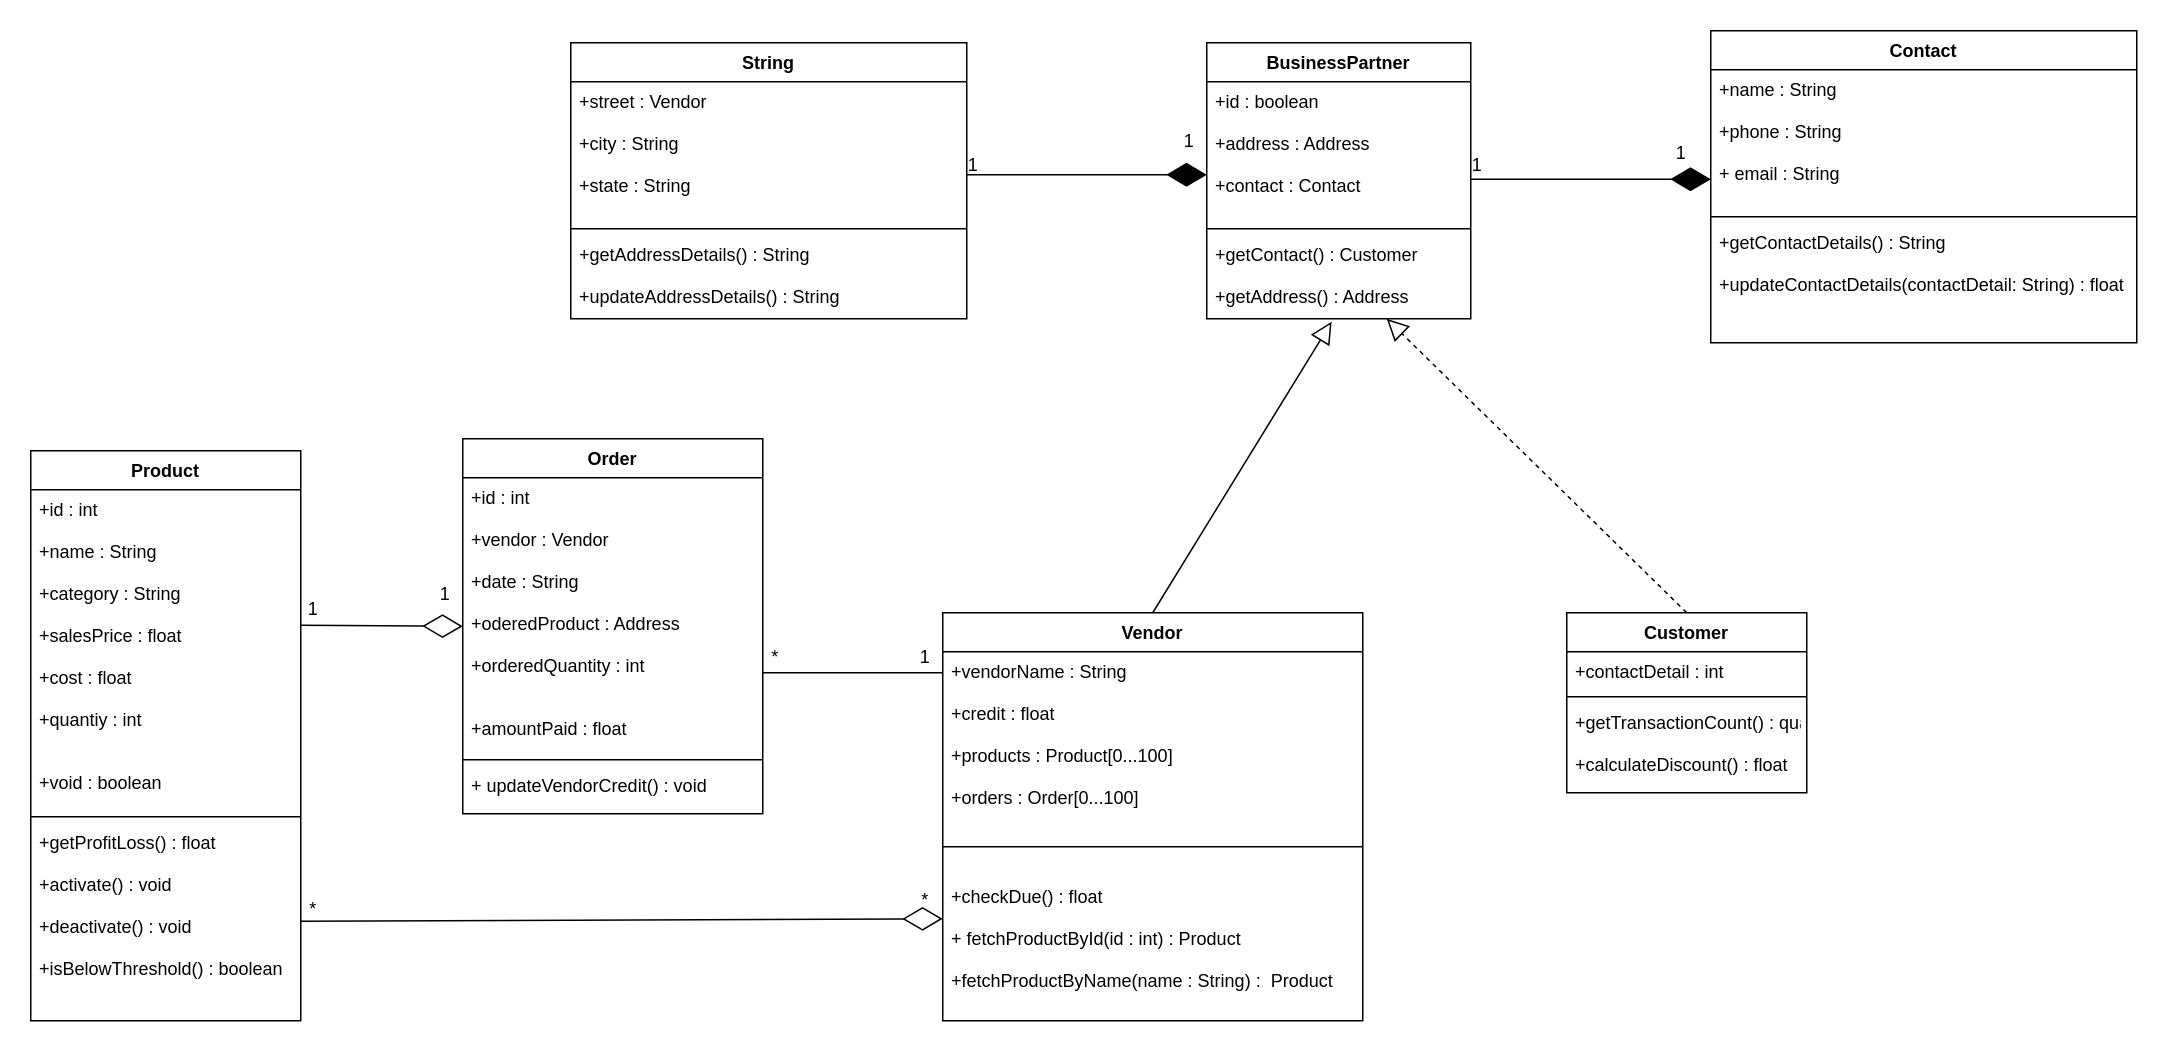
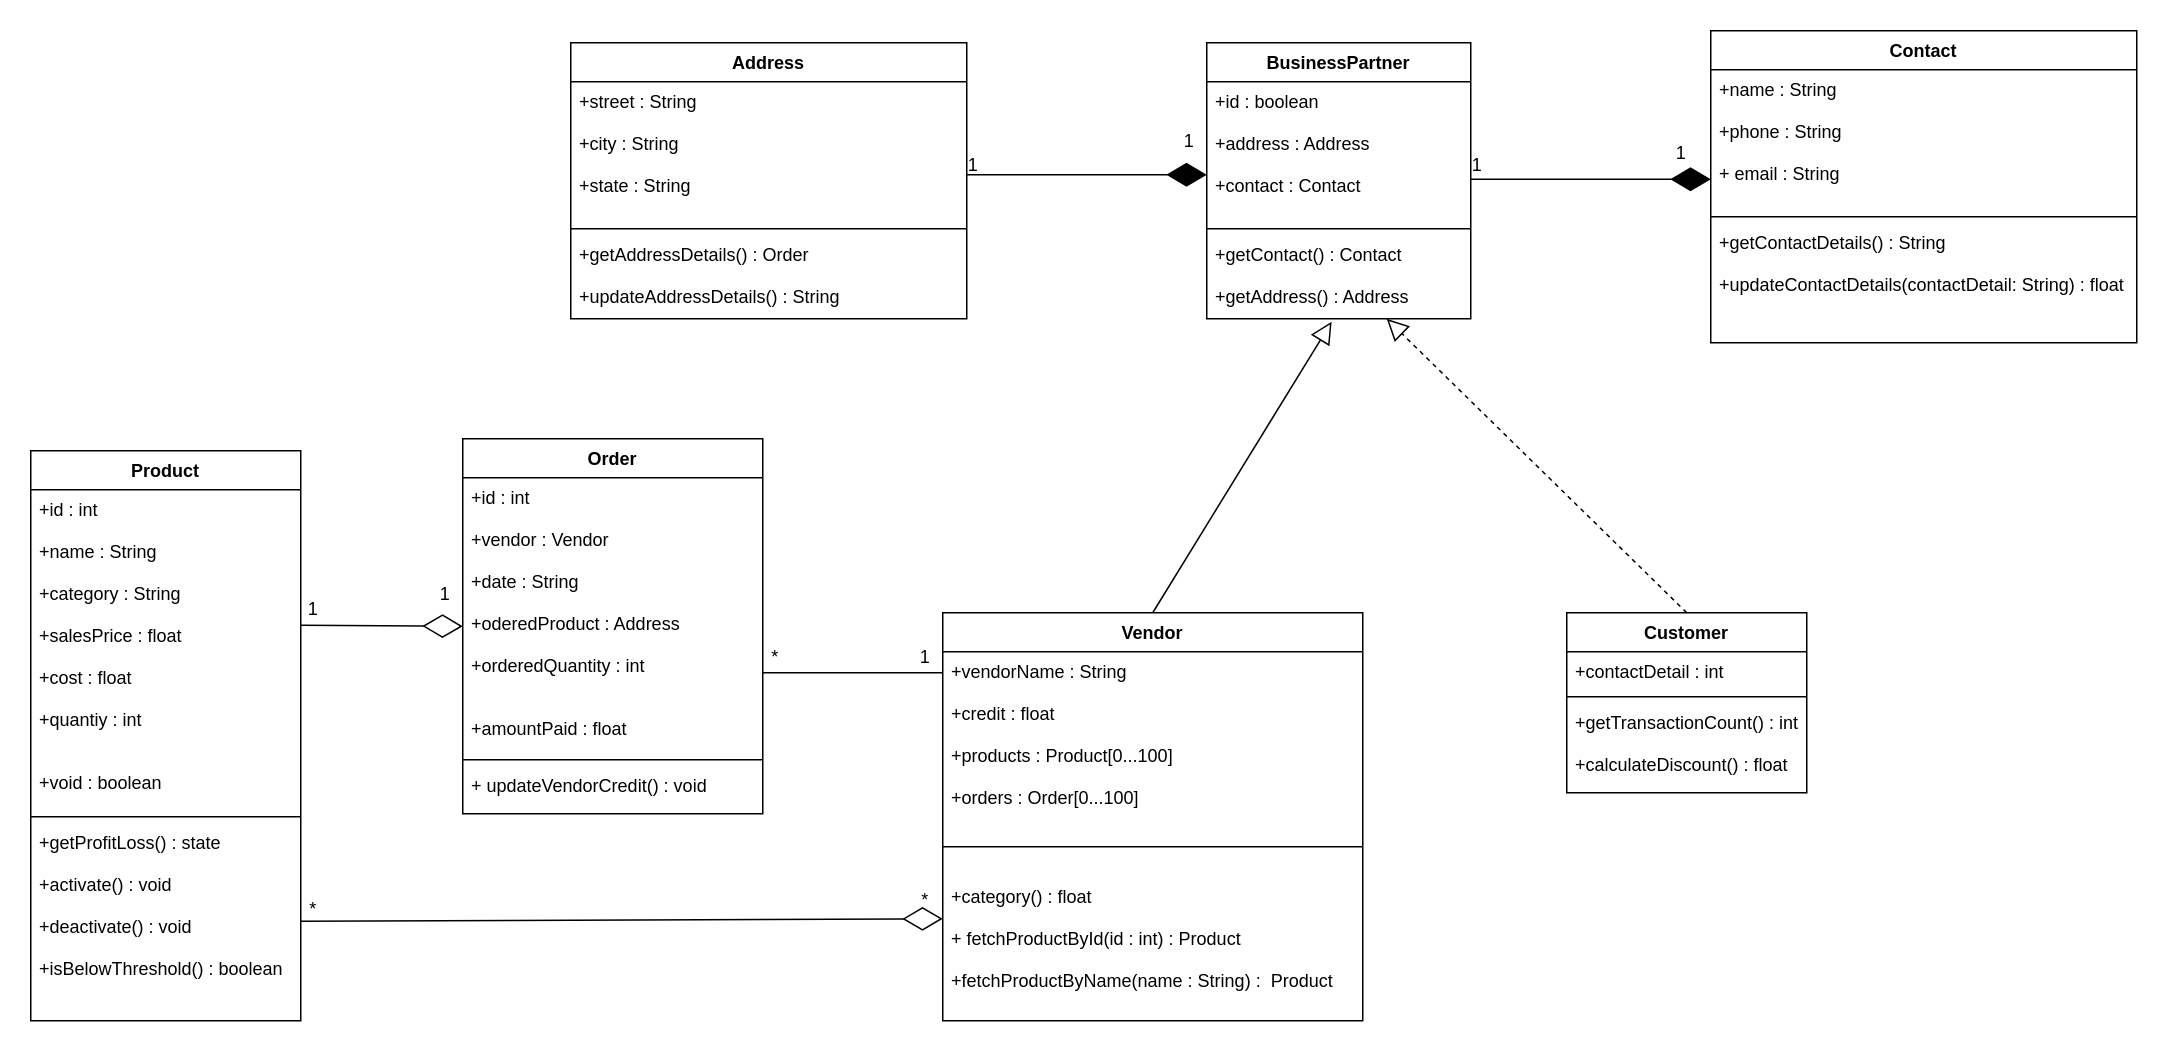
node "String": label "String" -> "Address"
node "+street : Vendor +city : String +state : String": label "+street : Vendor +city : String +state : String" -> "+street : String +city : String +state : String"
node "+getAddressDetails() : String +updateAddressDetails() : String": label "+getAddressDetails() : String +updateAddressDetails() : String" -> "+getAddressDetails() : Order +updateAddressDetails() : String"
node "+getContact() : Customer +getAddress() : Address": label "+getContact() : Customer +getAddress() : Address" -> "+getContact() : Contact +getAddress() : Address"
node "+getTransactionCount() : quantiy +calculateDiscount() : float": label "+getTransactionCount() : quantiy +calculateDiscount() : float" -> "+getTransactionCount() : int +calculateDiscount() : float"
node "+getProfitLoss() : float +activate() : void +deactivate() : void +isBelowThreshold() : boolean": label "+getProfitLoss() : float +activate() : void +deactivate() : void +isBelowThreshold() : boolean" -> "+getProfitLoss() : state +activate() : void +deactivate() : void +isBelowThreshold() : boolean"
node "+checkDue() : float + fetchProductById(id : int) : Product +fetchProductByName(name : String) : Product": label "+checkDue() : float + fetchProductById(id : int) : Product +fetchProductByName(name : String) : Product" -> "+category() : float + fetchProductById(id : int) : Product +fetchProductByName(name : String) : Product"
